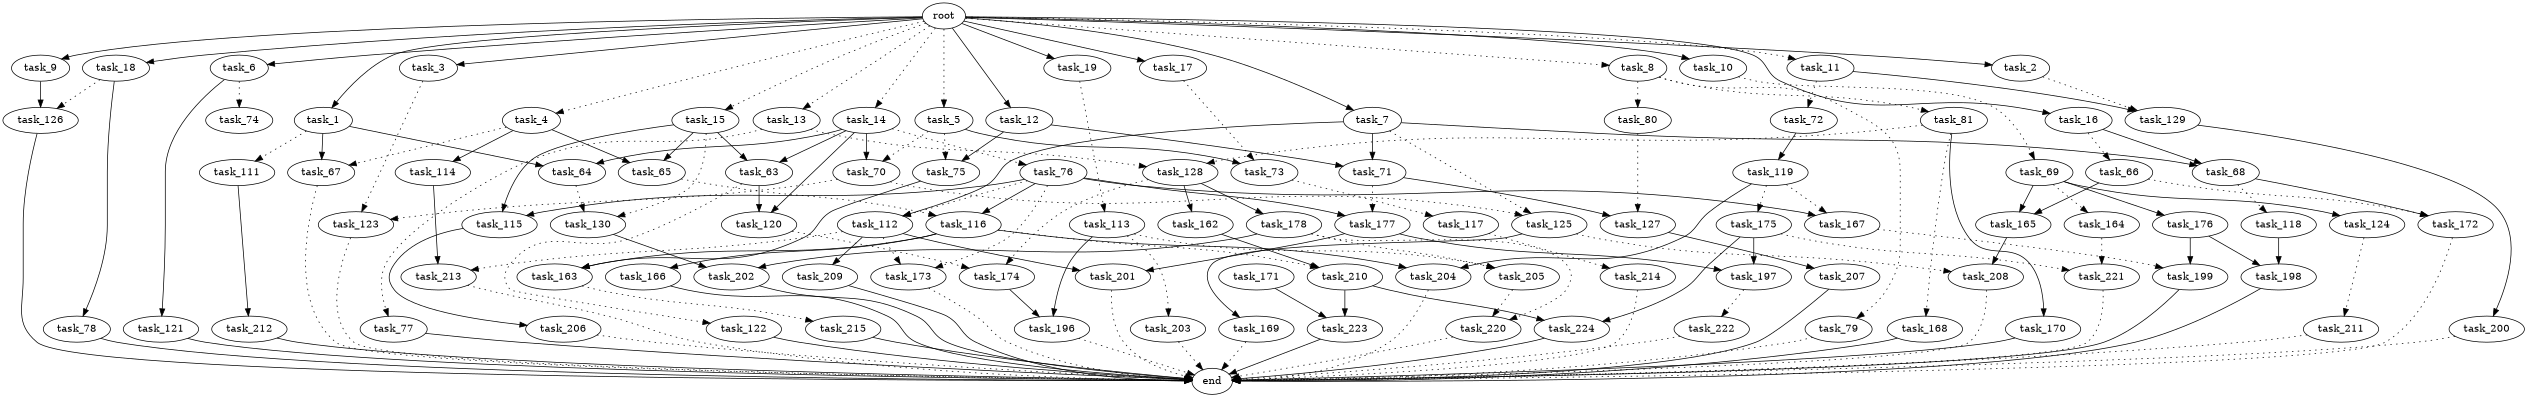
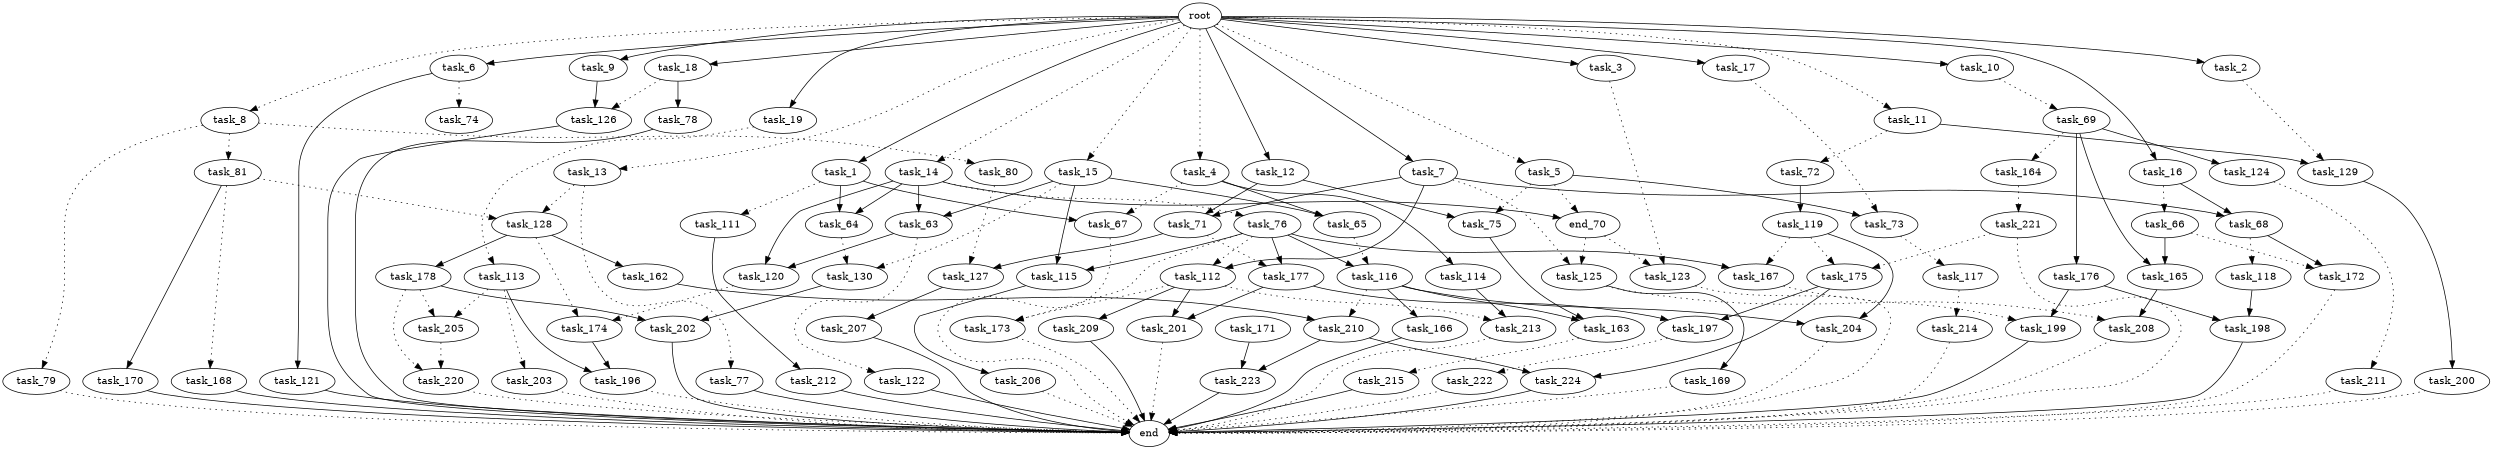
node "task_70": label "task_70" -> "end_70"
edge "task_175" -> "task_221": reversed
